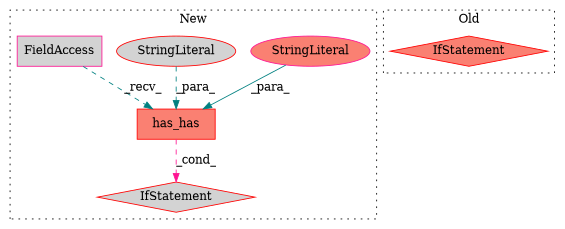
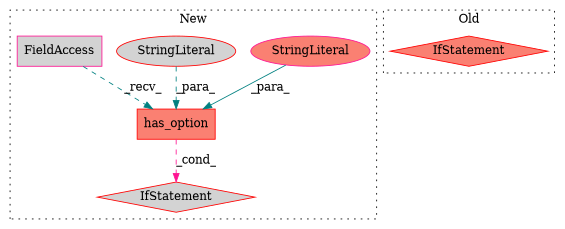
node "has_has": label "has_has" -> "has_option"
